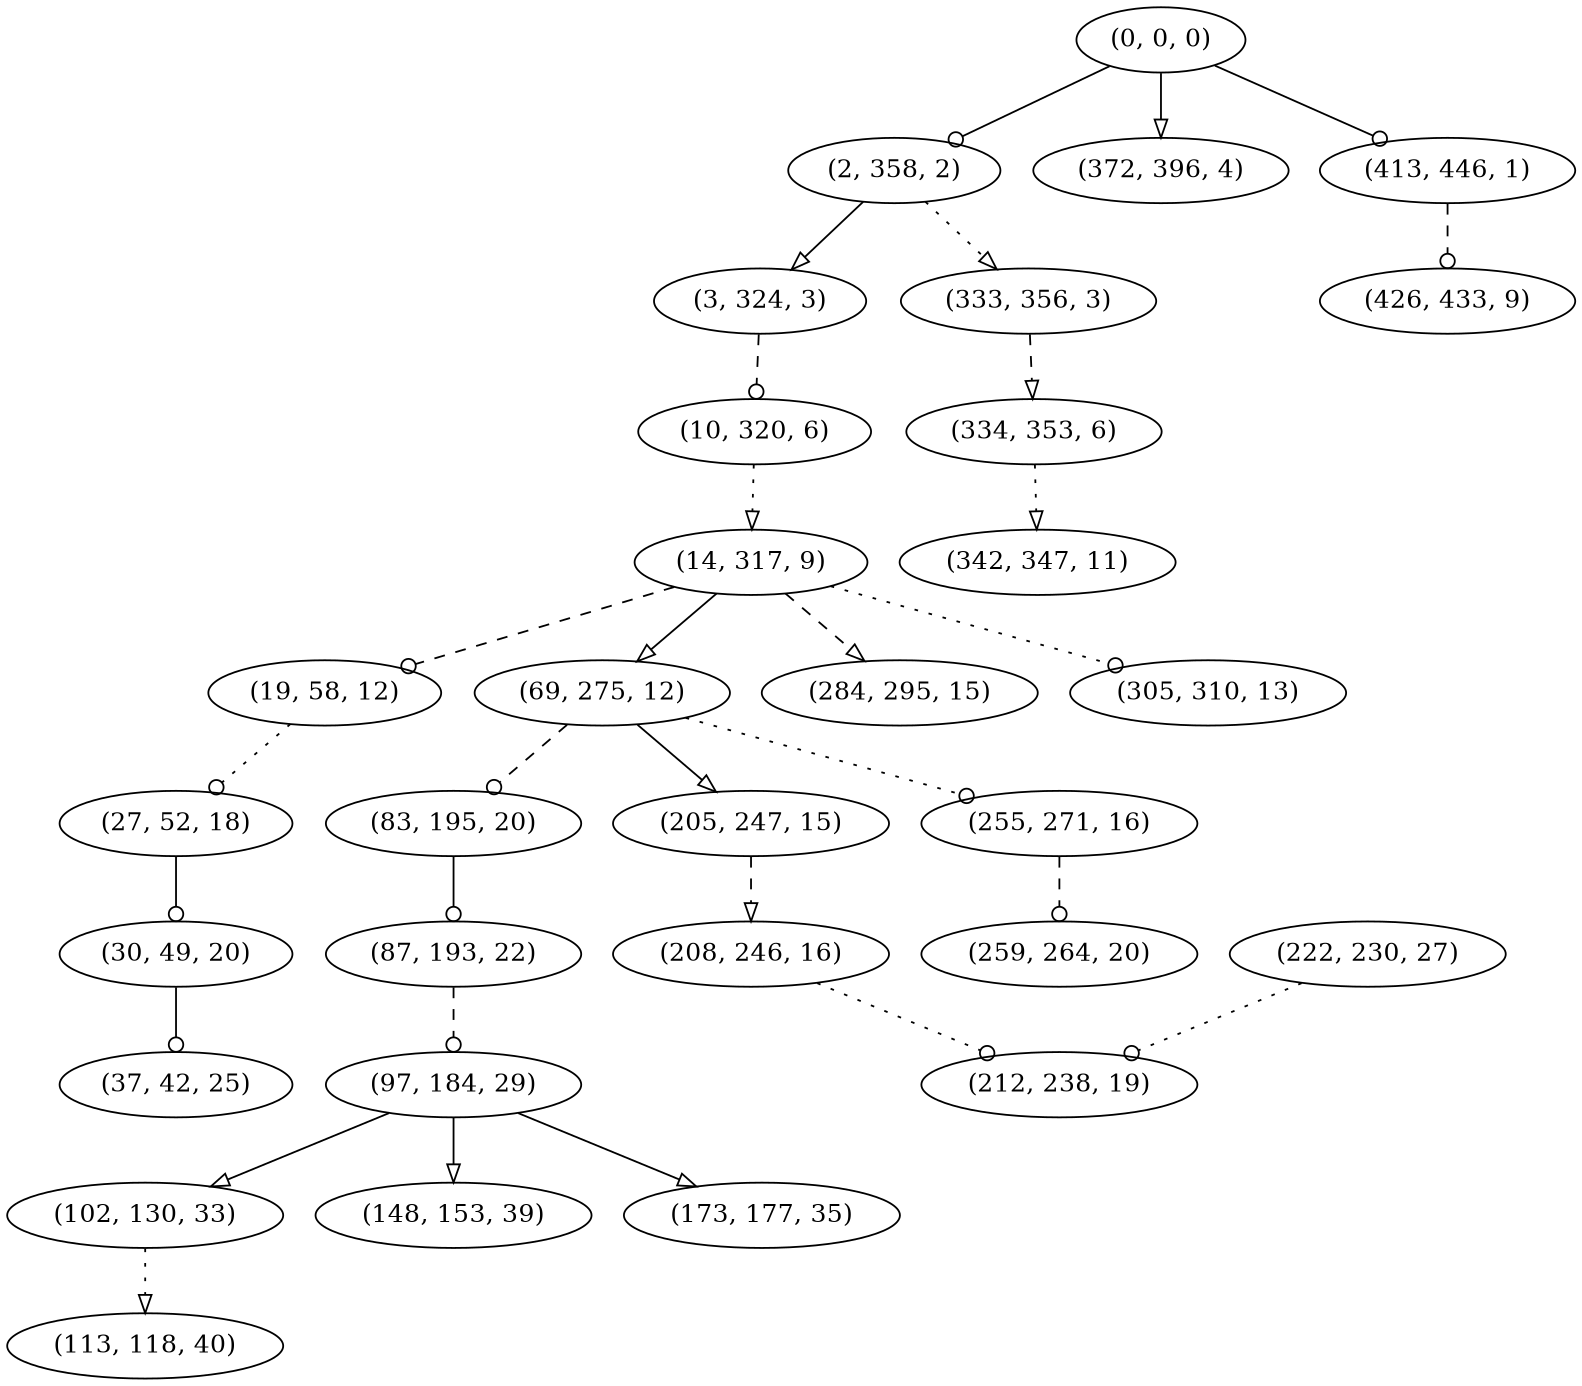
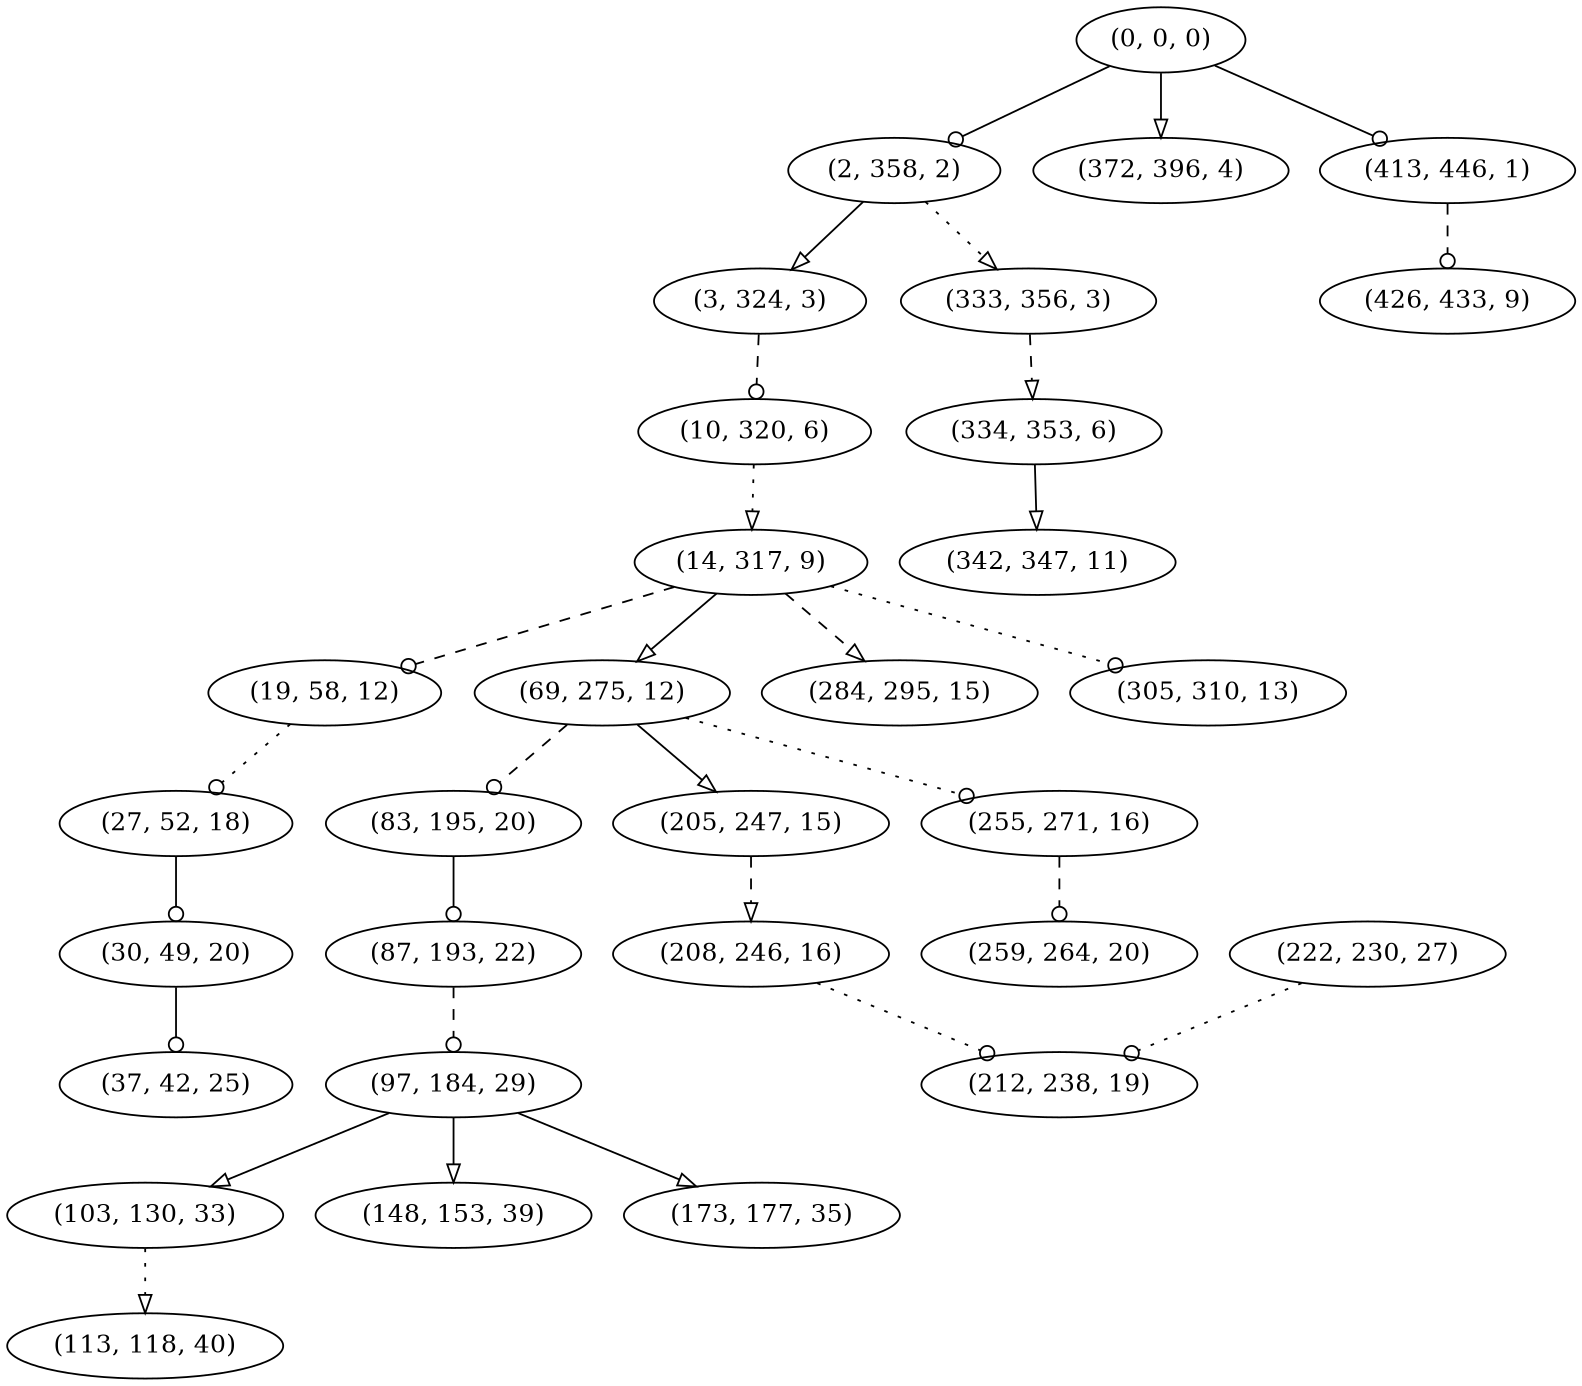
edge "(334, 353, 6)" -> "(342, 347, 11)": style dotted -> solid
node "(102, 130, 33)": label "(102, 130, 33)" -> "(103, 130, 33)"
